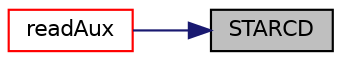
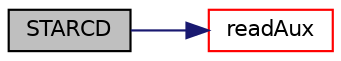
edge "readAux" -> "STARCD": reversed
